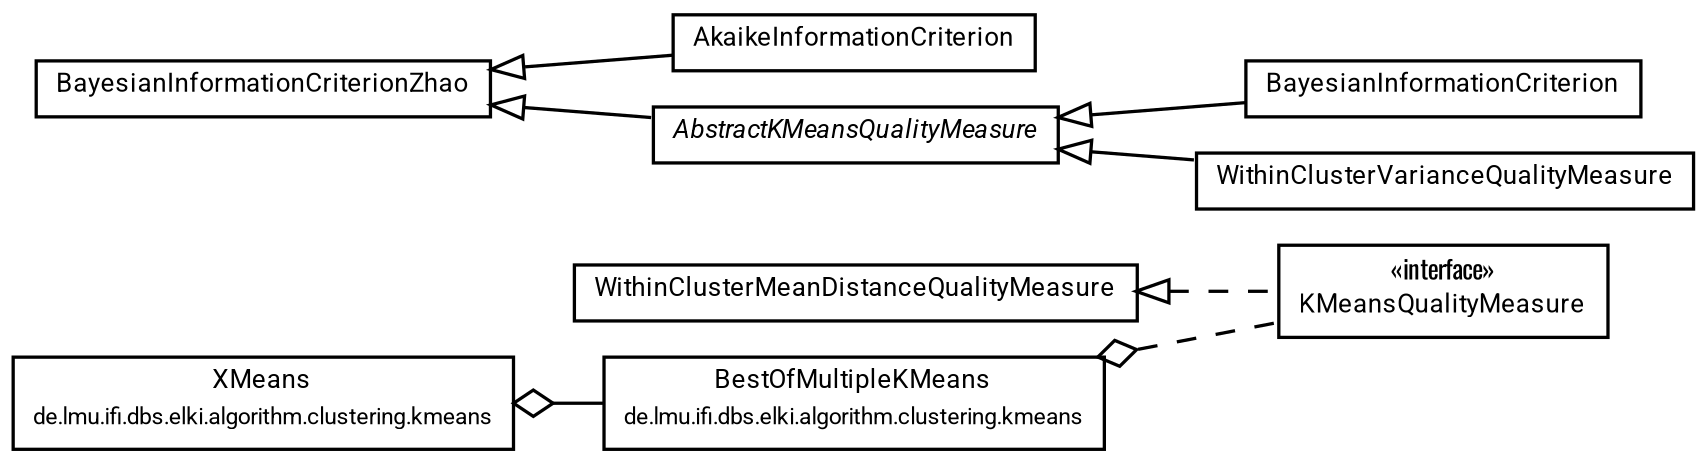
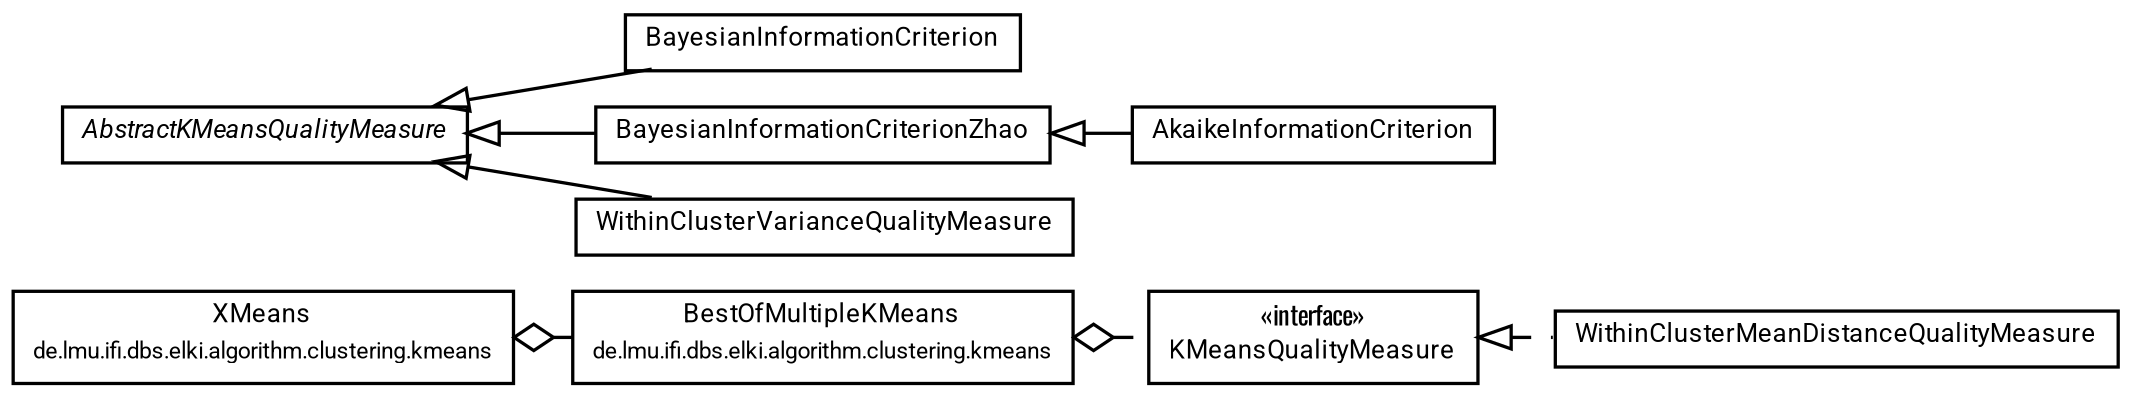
edge "AbstractKMeansQualityMeasure" -> "BayesianInformationCriterionZhao": reversed
edge "KMeansQualityMeasure" -> "WithinClusterMeanDistanceQualityMeasure": reversed
